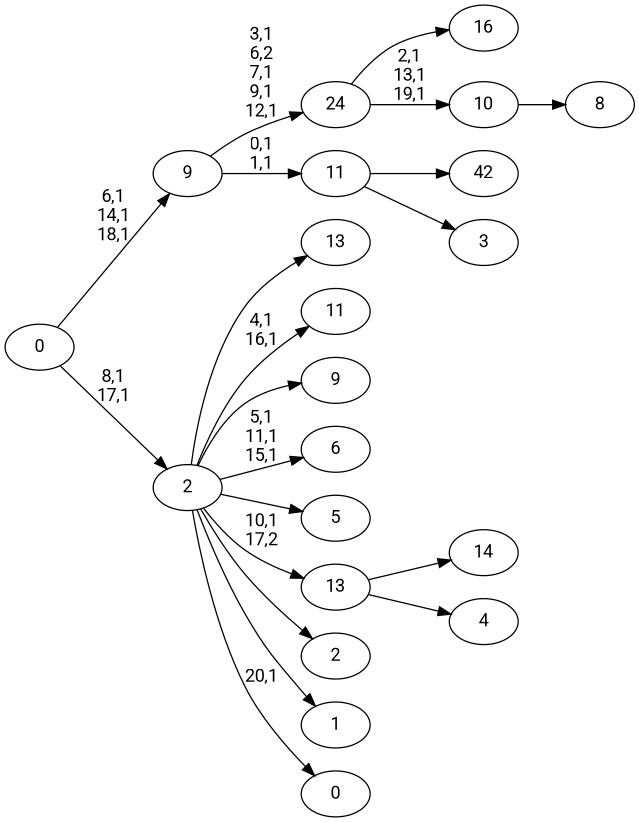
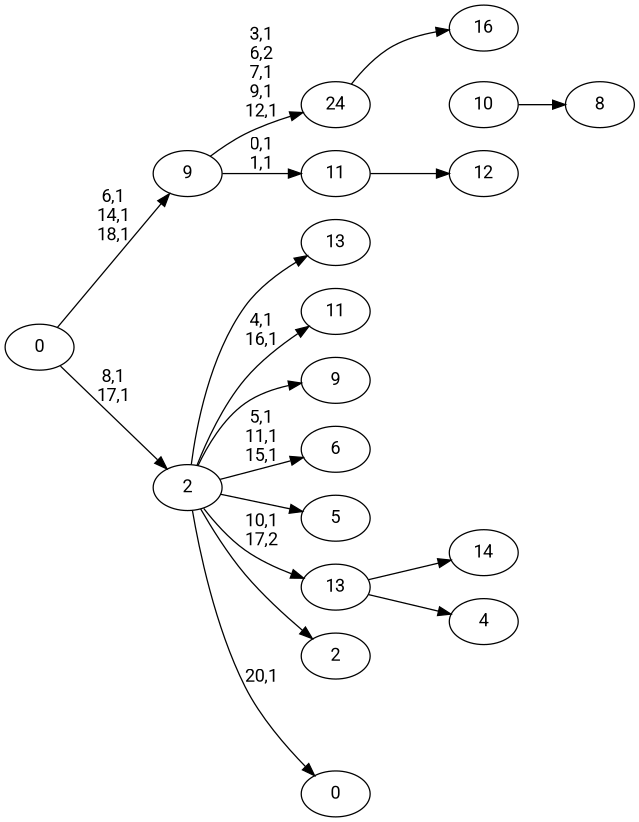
edge "24" -> "10": removed, label "2,1 13,1 19,1"
node "42": label "42" -> "12"
node "3": removed
node "1": removed
